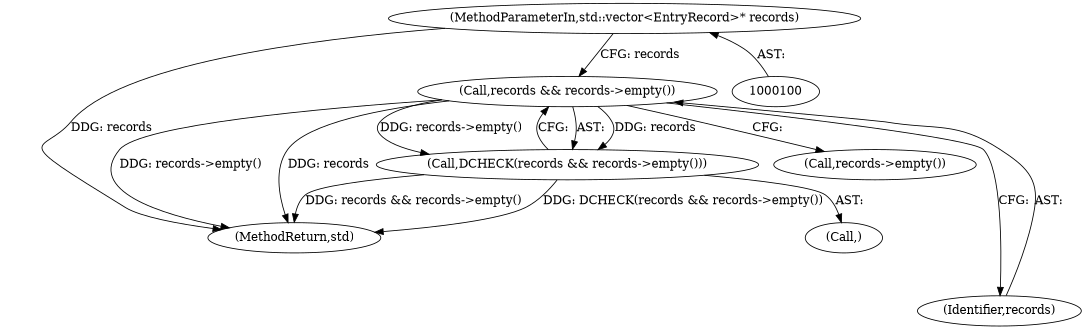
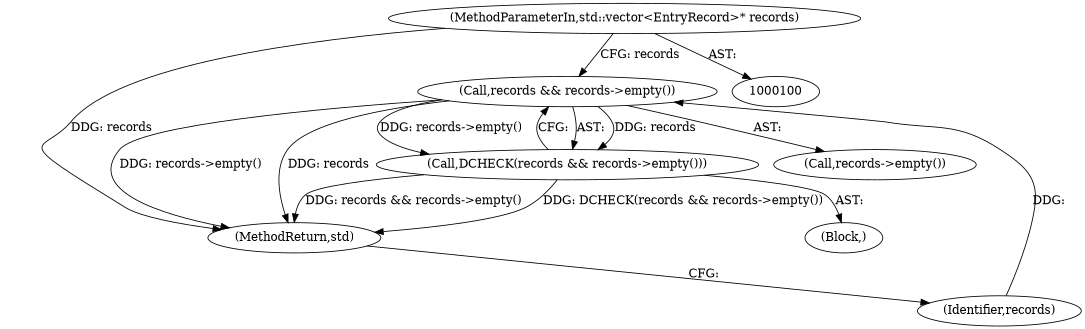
edge "1000100" -> "(MethodParameterIn,std::vector<EntryRecord>* records)": reversed
edge "(Call,records && records->empty())" -> "(Call,records->empty())": label "CFG: " -> "AST: "
edge "(Call,records && records->empty())" -> "(Identifier,records)": now "(MethodReturn,std)" -> "(Identifier,records)"
edge "(Identifier,records)" -> "(Call,records && records->empty())": label "AST: " -> "DDG: "
node "(Call,)": label "(Call,)" -> "(Block,)"
